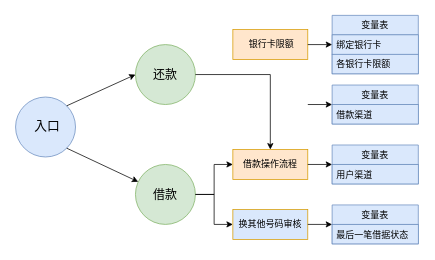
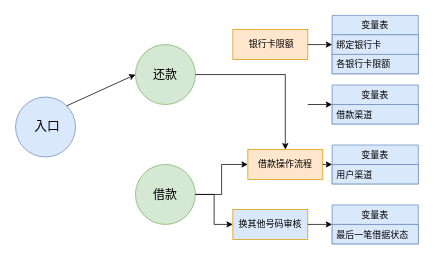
edge "入口" -> "借款": removed
node "借款操作流程": moved (270, 165) -> (285, 165)
